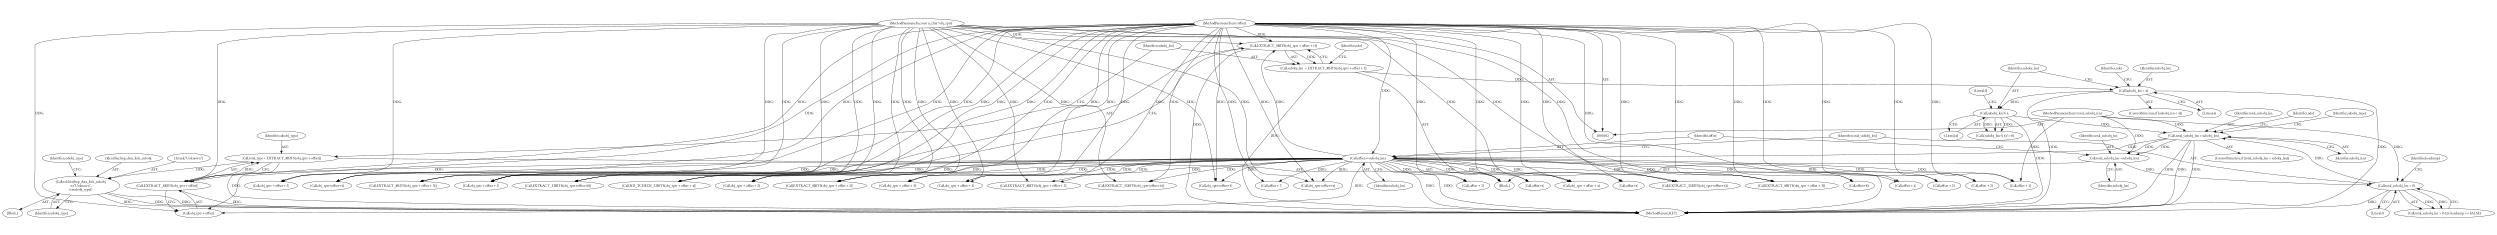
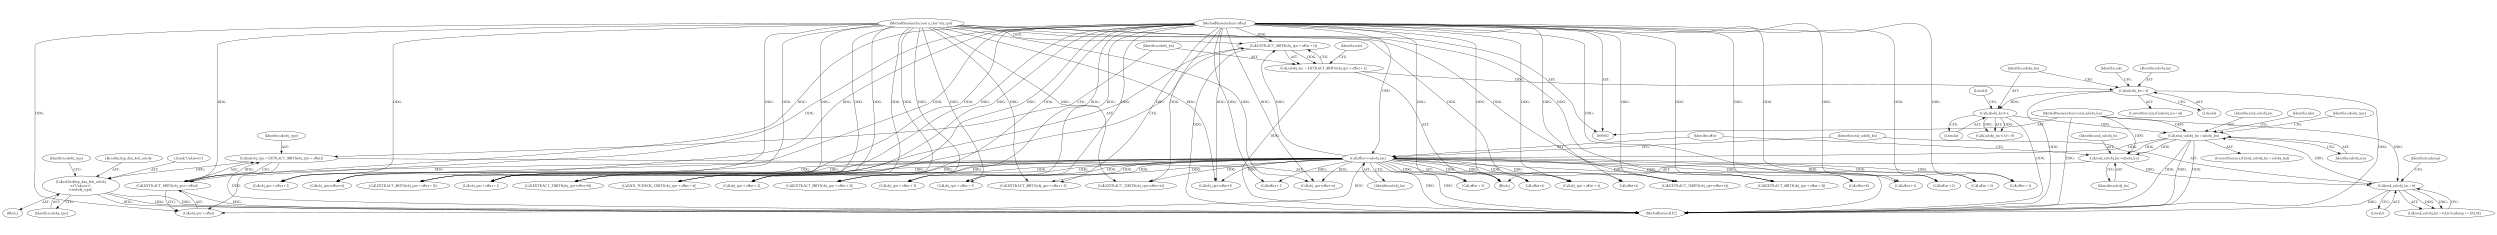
edge "(MethodParameterIn,int total_subobj_len)" -> "(Call,offset + 1)": now "(MethodParameterIn,int total_subobj_len)" -> "(MethodReturn,RET)"
node "(Call,total_type = EXTRACT_8BITS(obj_tptr + offset))": label "(Call,total_type = EXTRACT_8BITS(obj_tptr + offset))" -> "(Call,subobj_type = EXTRACT_8BITS(obj_tptr + offset))"
